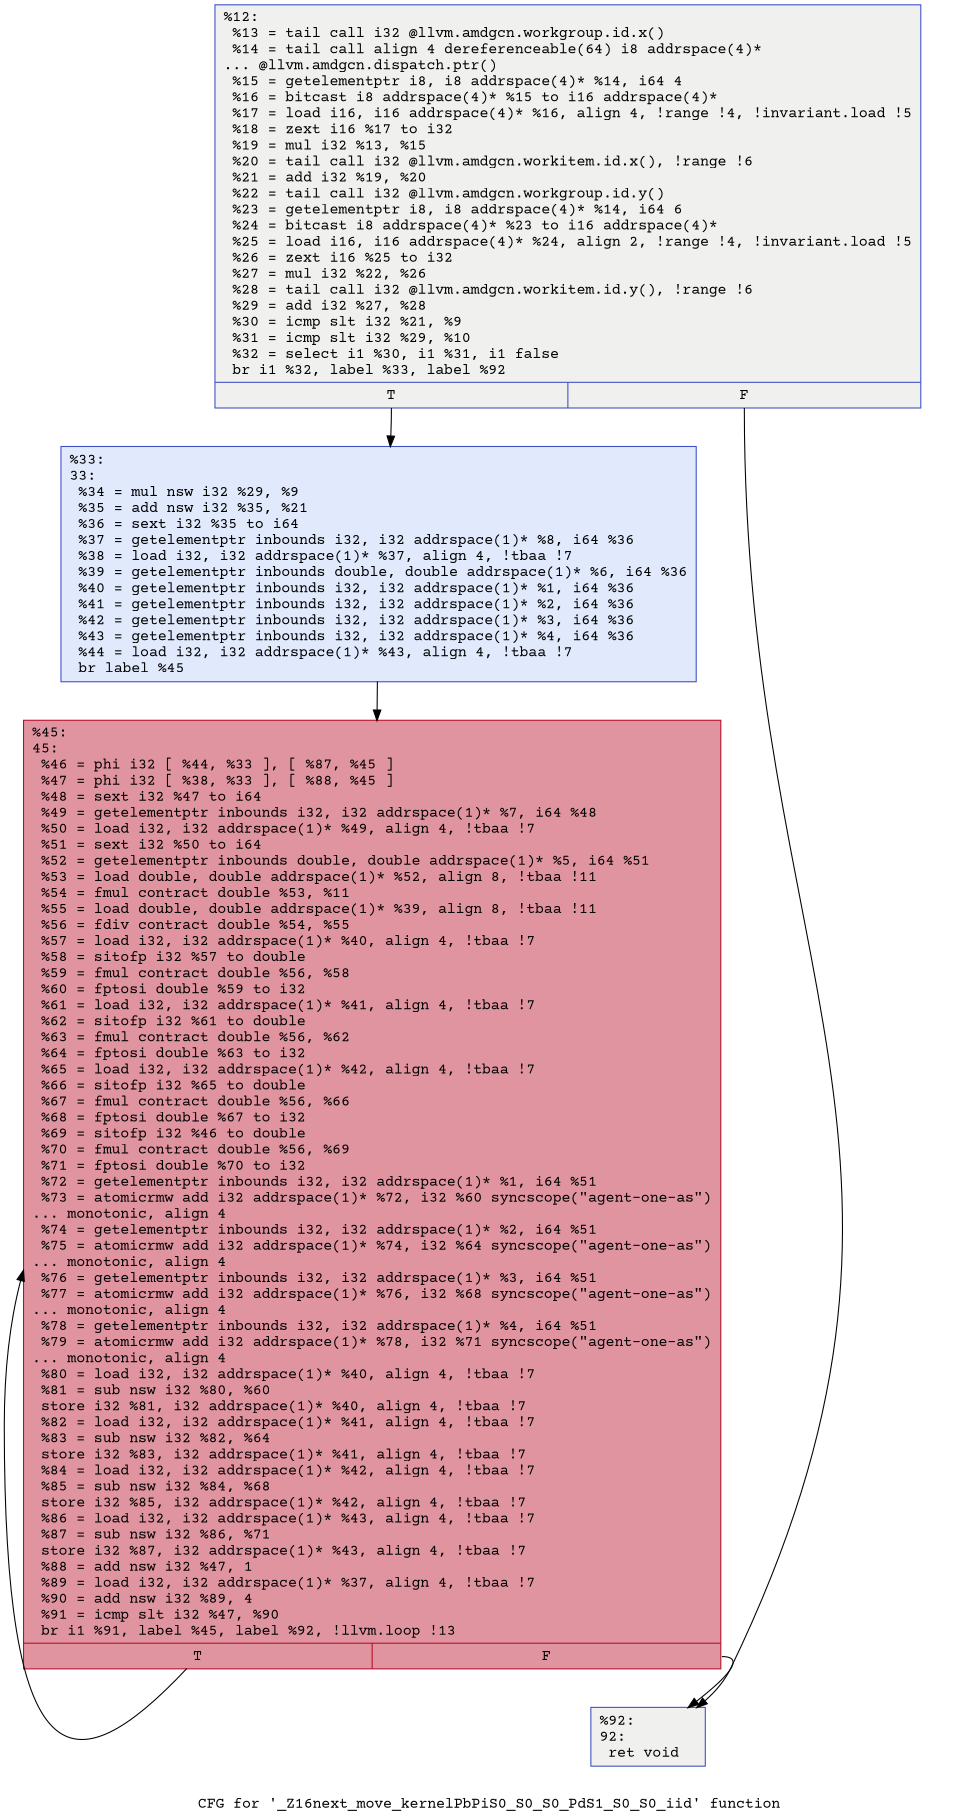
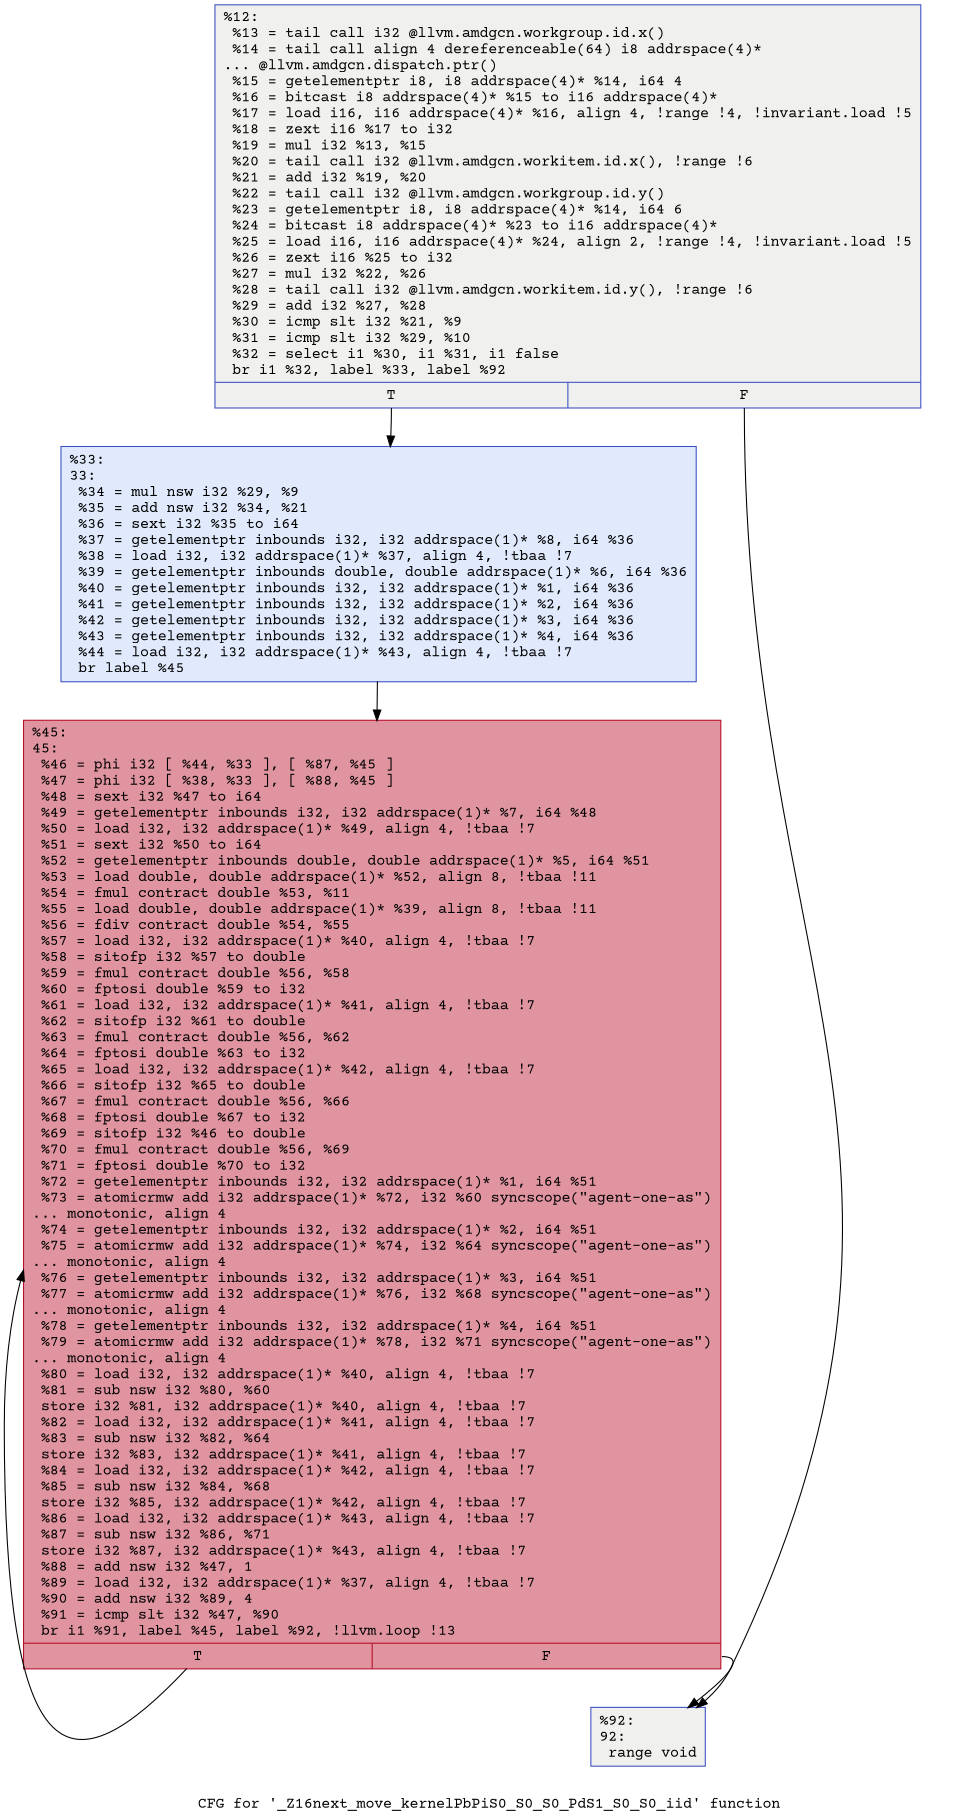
node "%33:": text "%35 = add nsw i32 %35, %21" -> "%35 = add nsw i32 %34, %21"
node "%92:": text "ret void" -> "range void"
